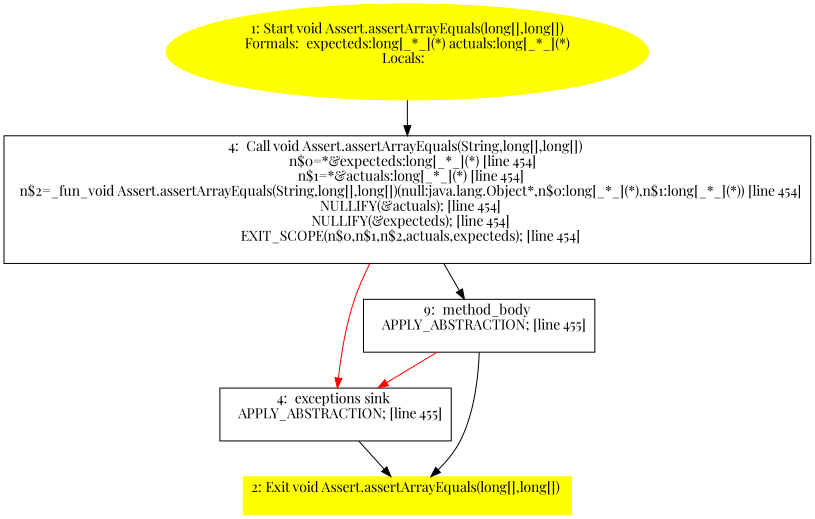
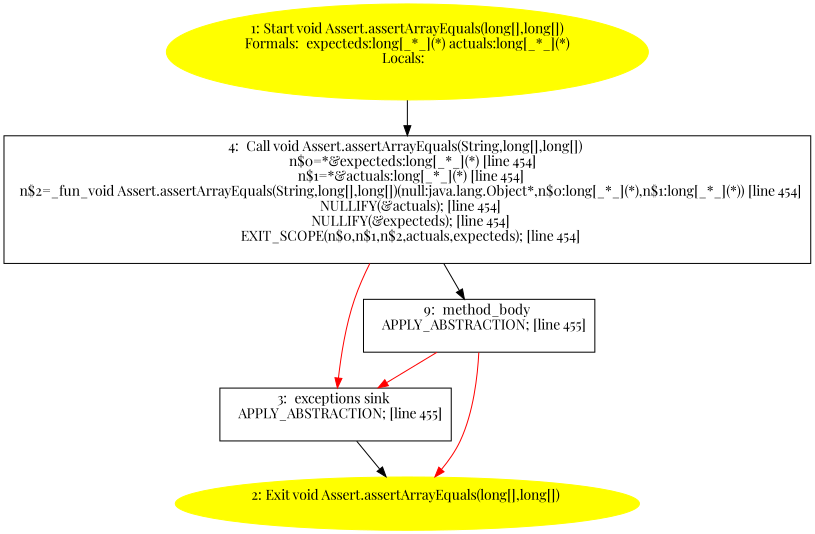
node "4:  exceptions sink APPLY_ABSTRACTION; [line 455]": label "4:  exceptions sink APPLY_ABSTRACTION; [line 455]" -> "3:  exceptions sink APPLY_ABSTRACTION; [line 455]"
edge "9:  method_body APPLY_ABSTRACTION; [line 455]" -> "2: Exit void Assert.assertArrayEquals(long[],long[])": color black -> red
node "2: Exit void Assert.assertArrayEquals(long[],long[])": shape box -> ellipse
